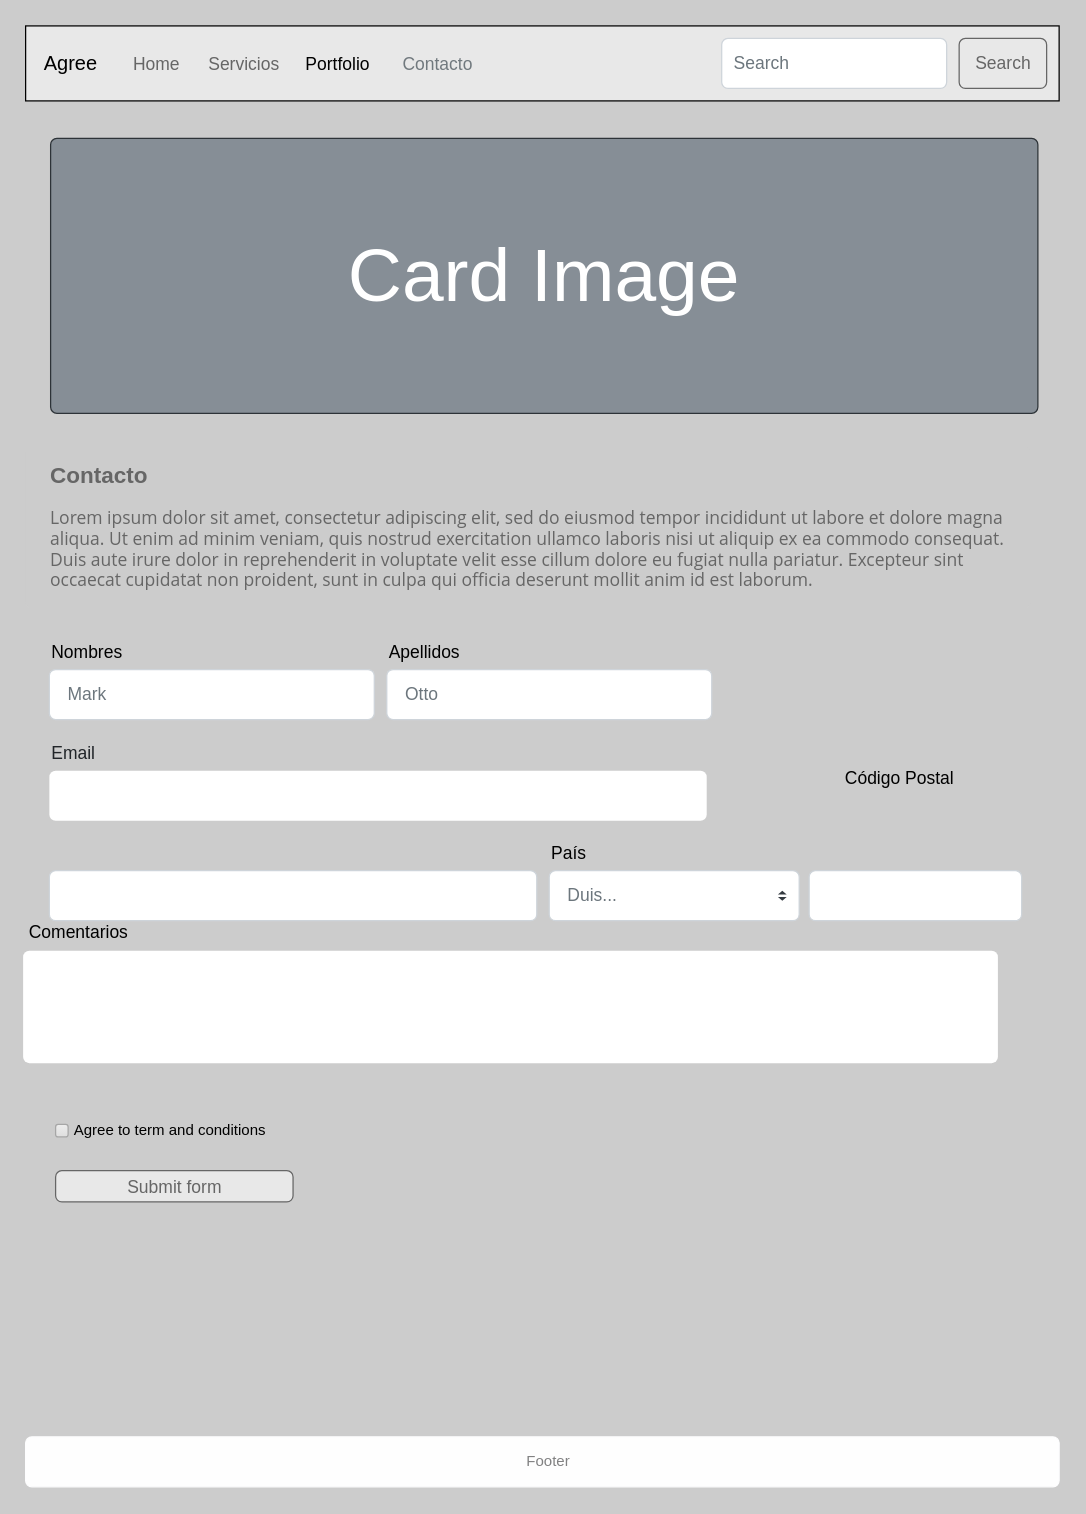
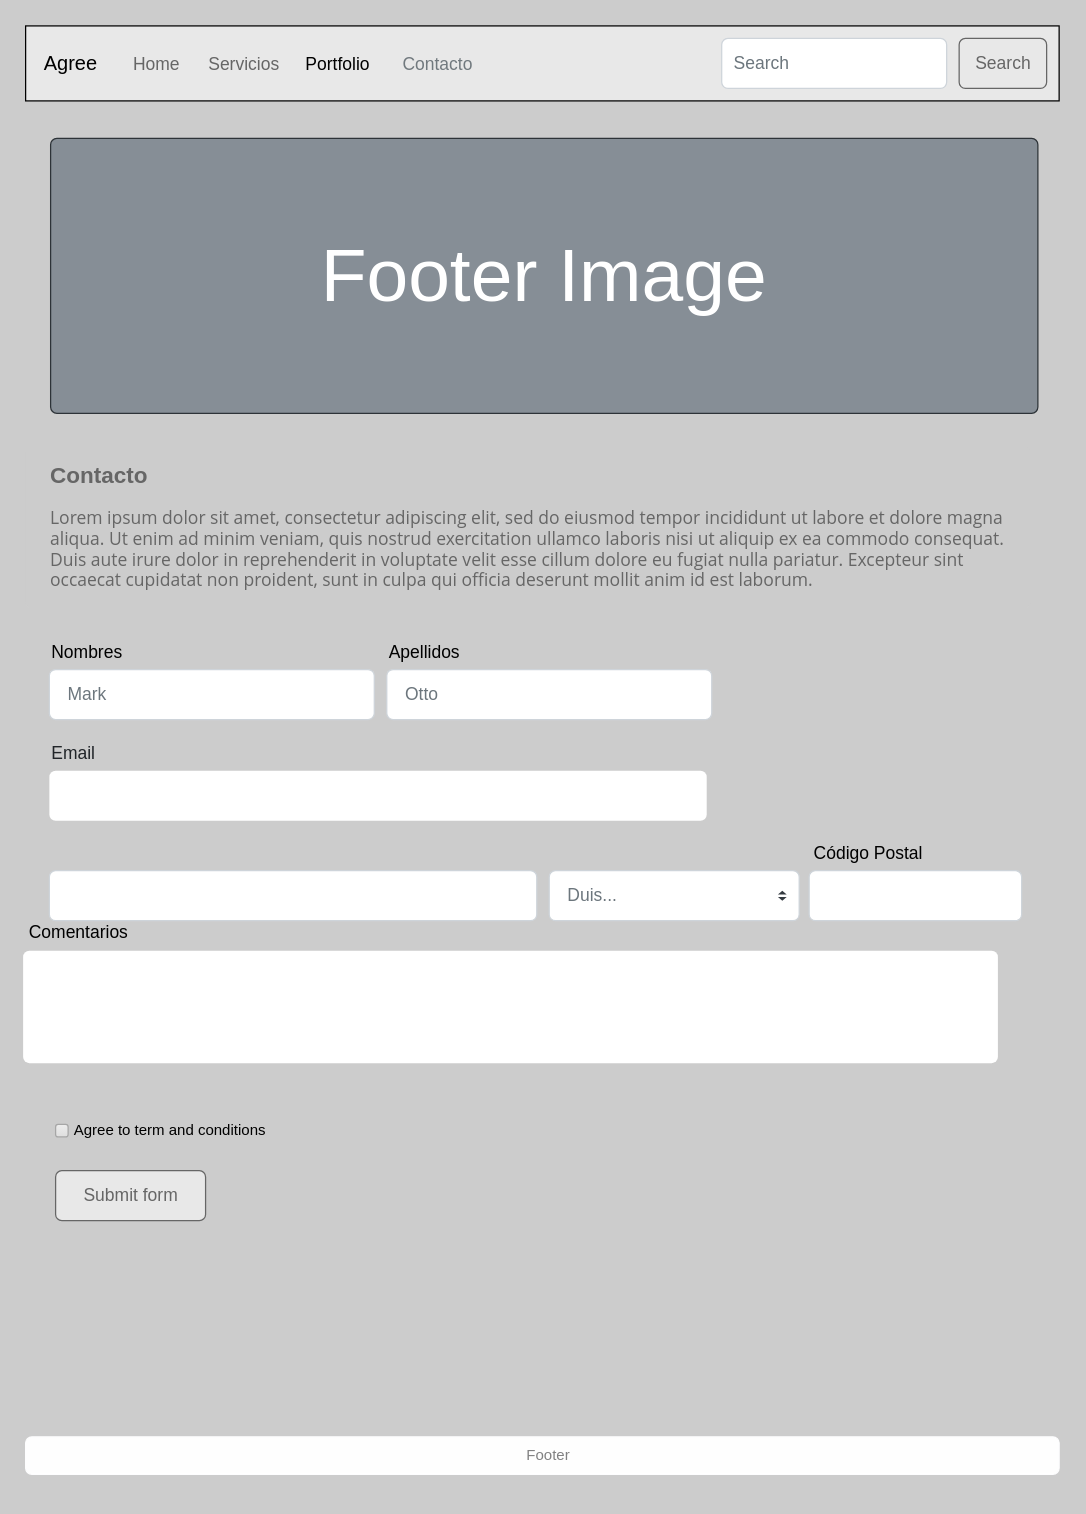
node "Card Image": label "Card Image" -> "Footer Image"
node "Código Postal": moved (906, 777) -> (875, 852)
node "País": removed
node "Submit form": size 238x31 -> 150x50
node "Footer": size 1034x50 -> 1034x38
